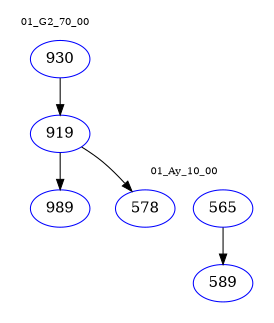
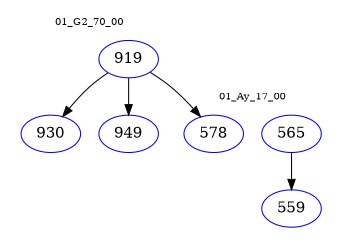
edge "930" -> "919": reversed
cluster "01_Ay_10_00": label "01_Ay_10_00" -> "01_Ay_17_00"
node "989": label "989" -> "949"
node "589": label "589" -> "559"
